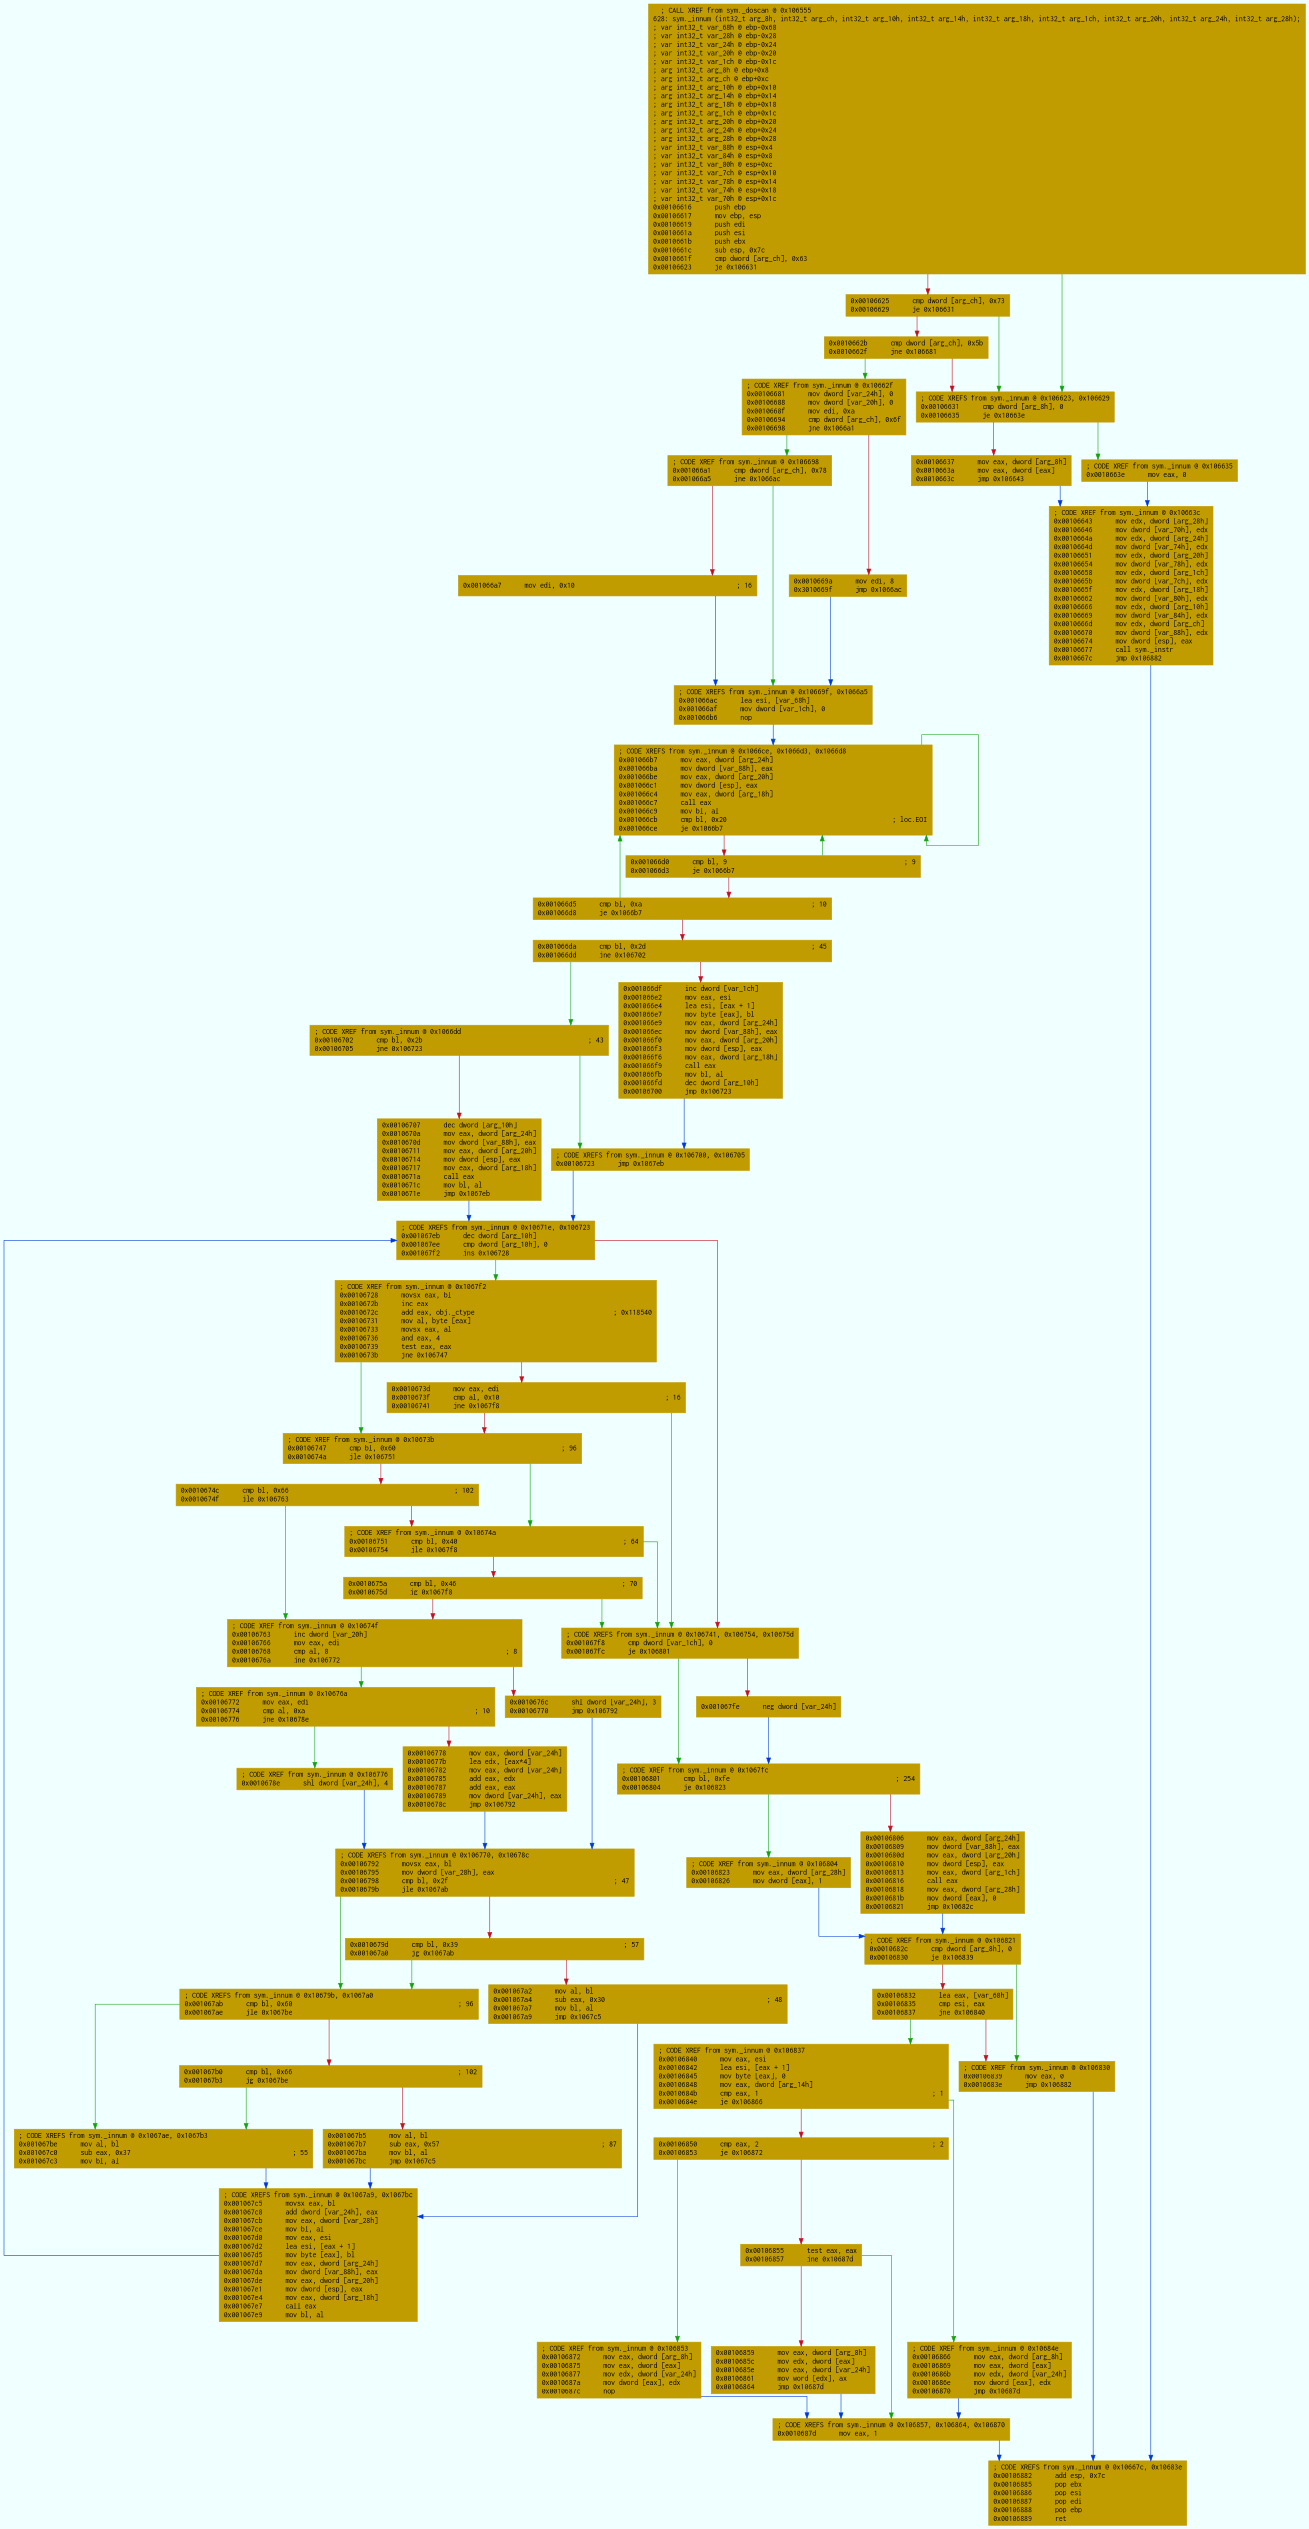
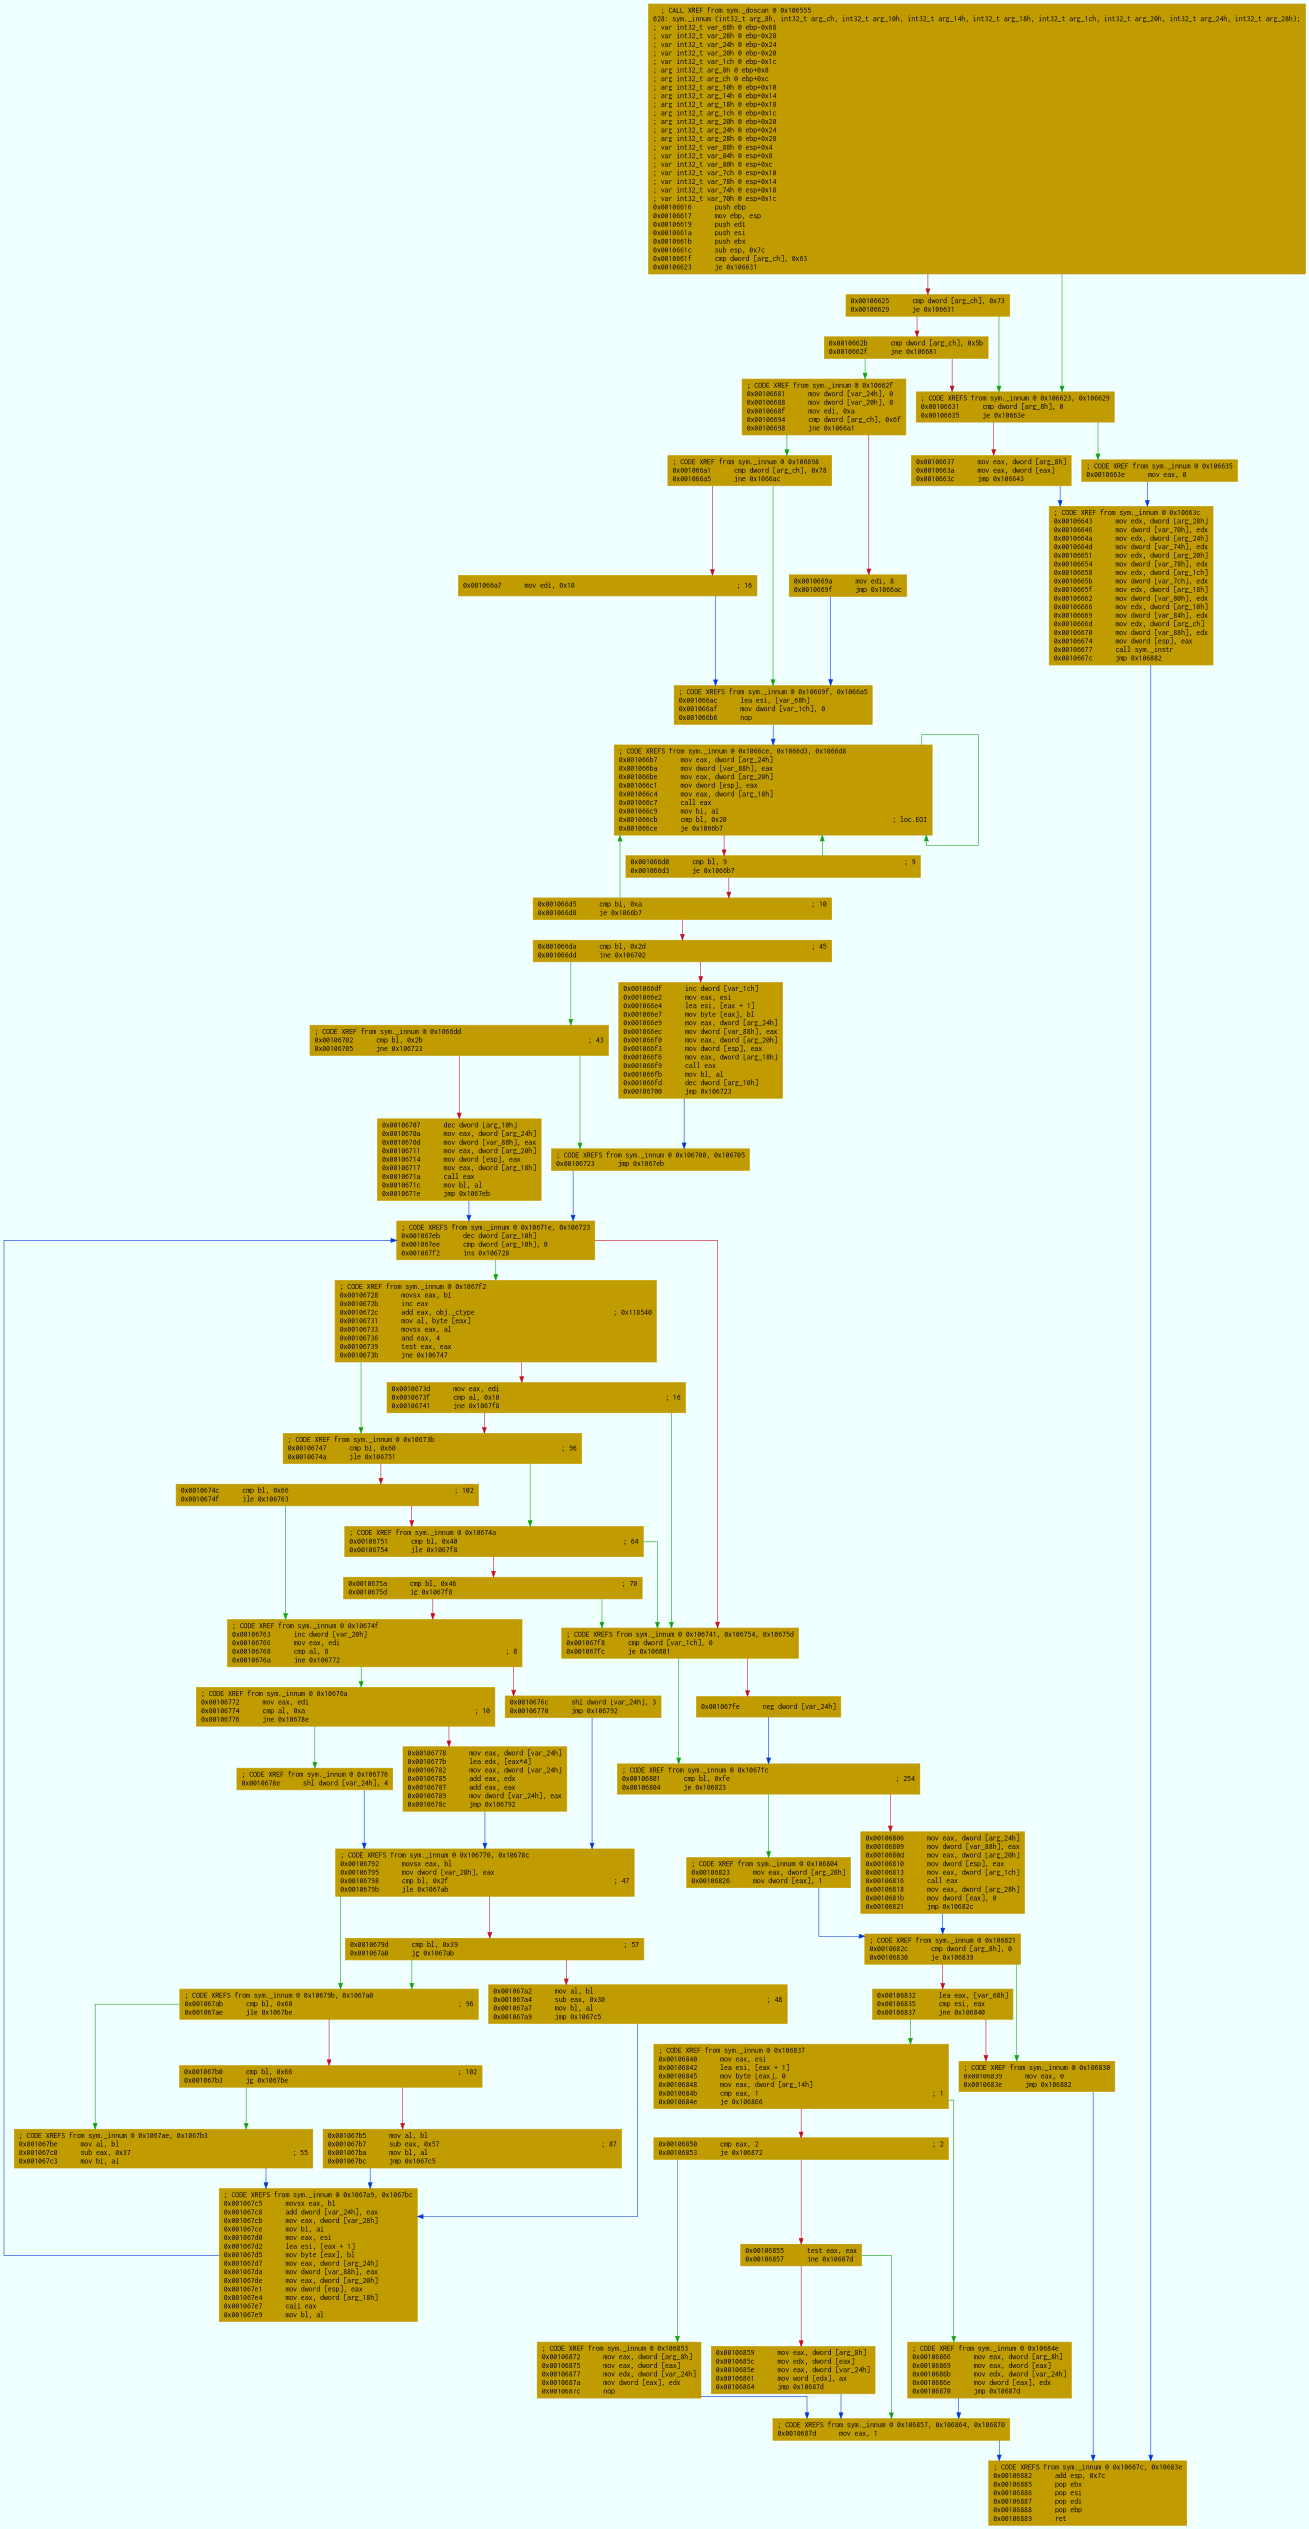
node "0x0010669a      mov edi, 8 0x3010669f      jmp 0x1066ac": label "0x0010669a      mov edi, 8 0x3010669f      jmp 0x1066ac" -> "0x0010669a      mov edi, 8 0x0010669f      jmp 0x1066ac"
